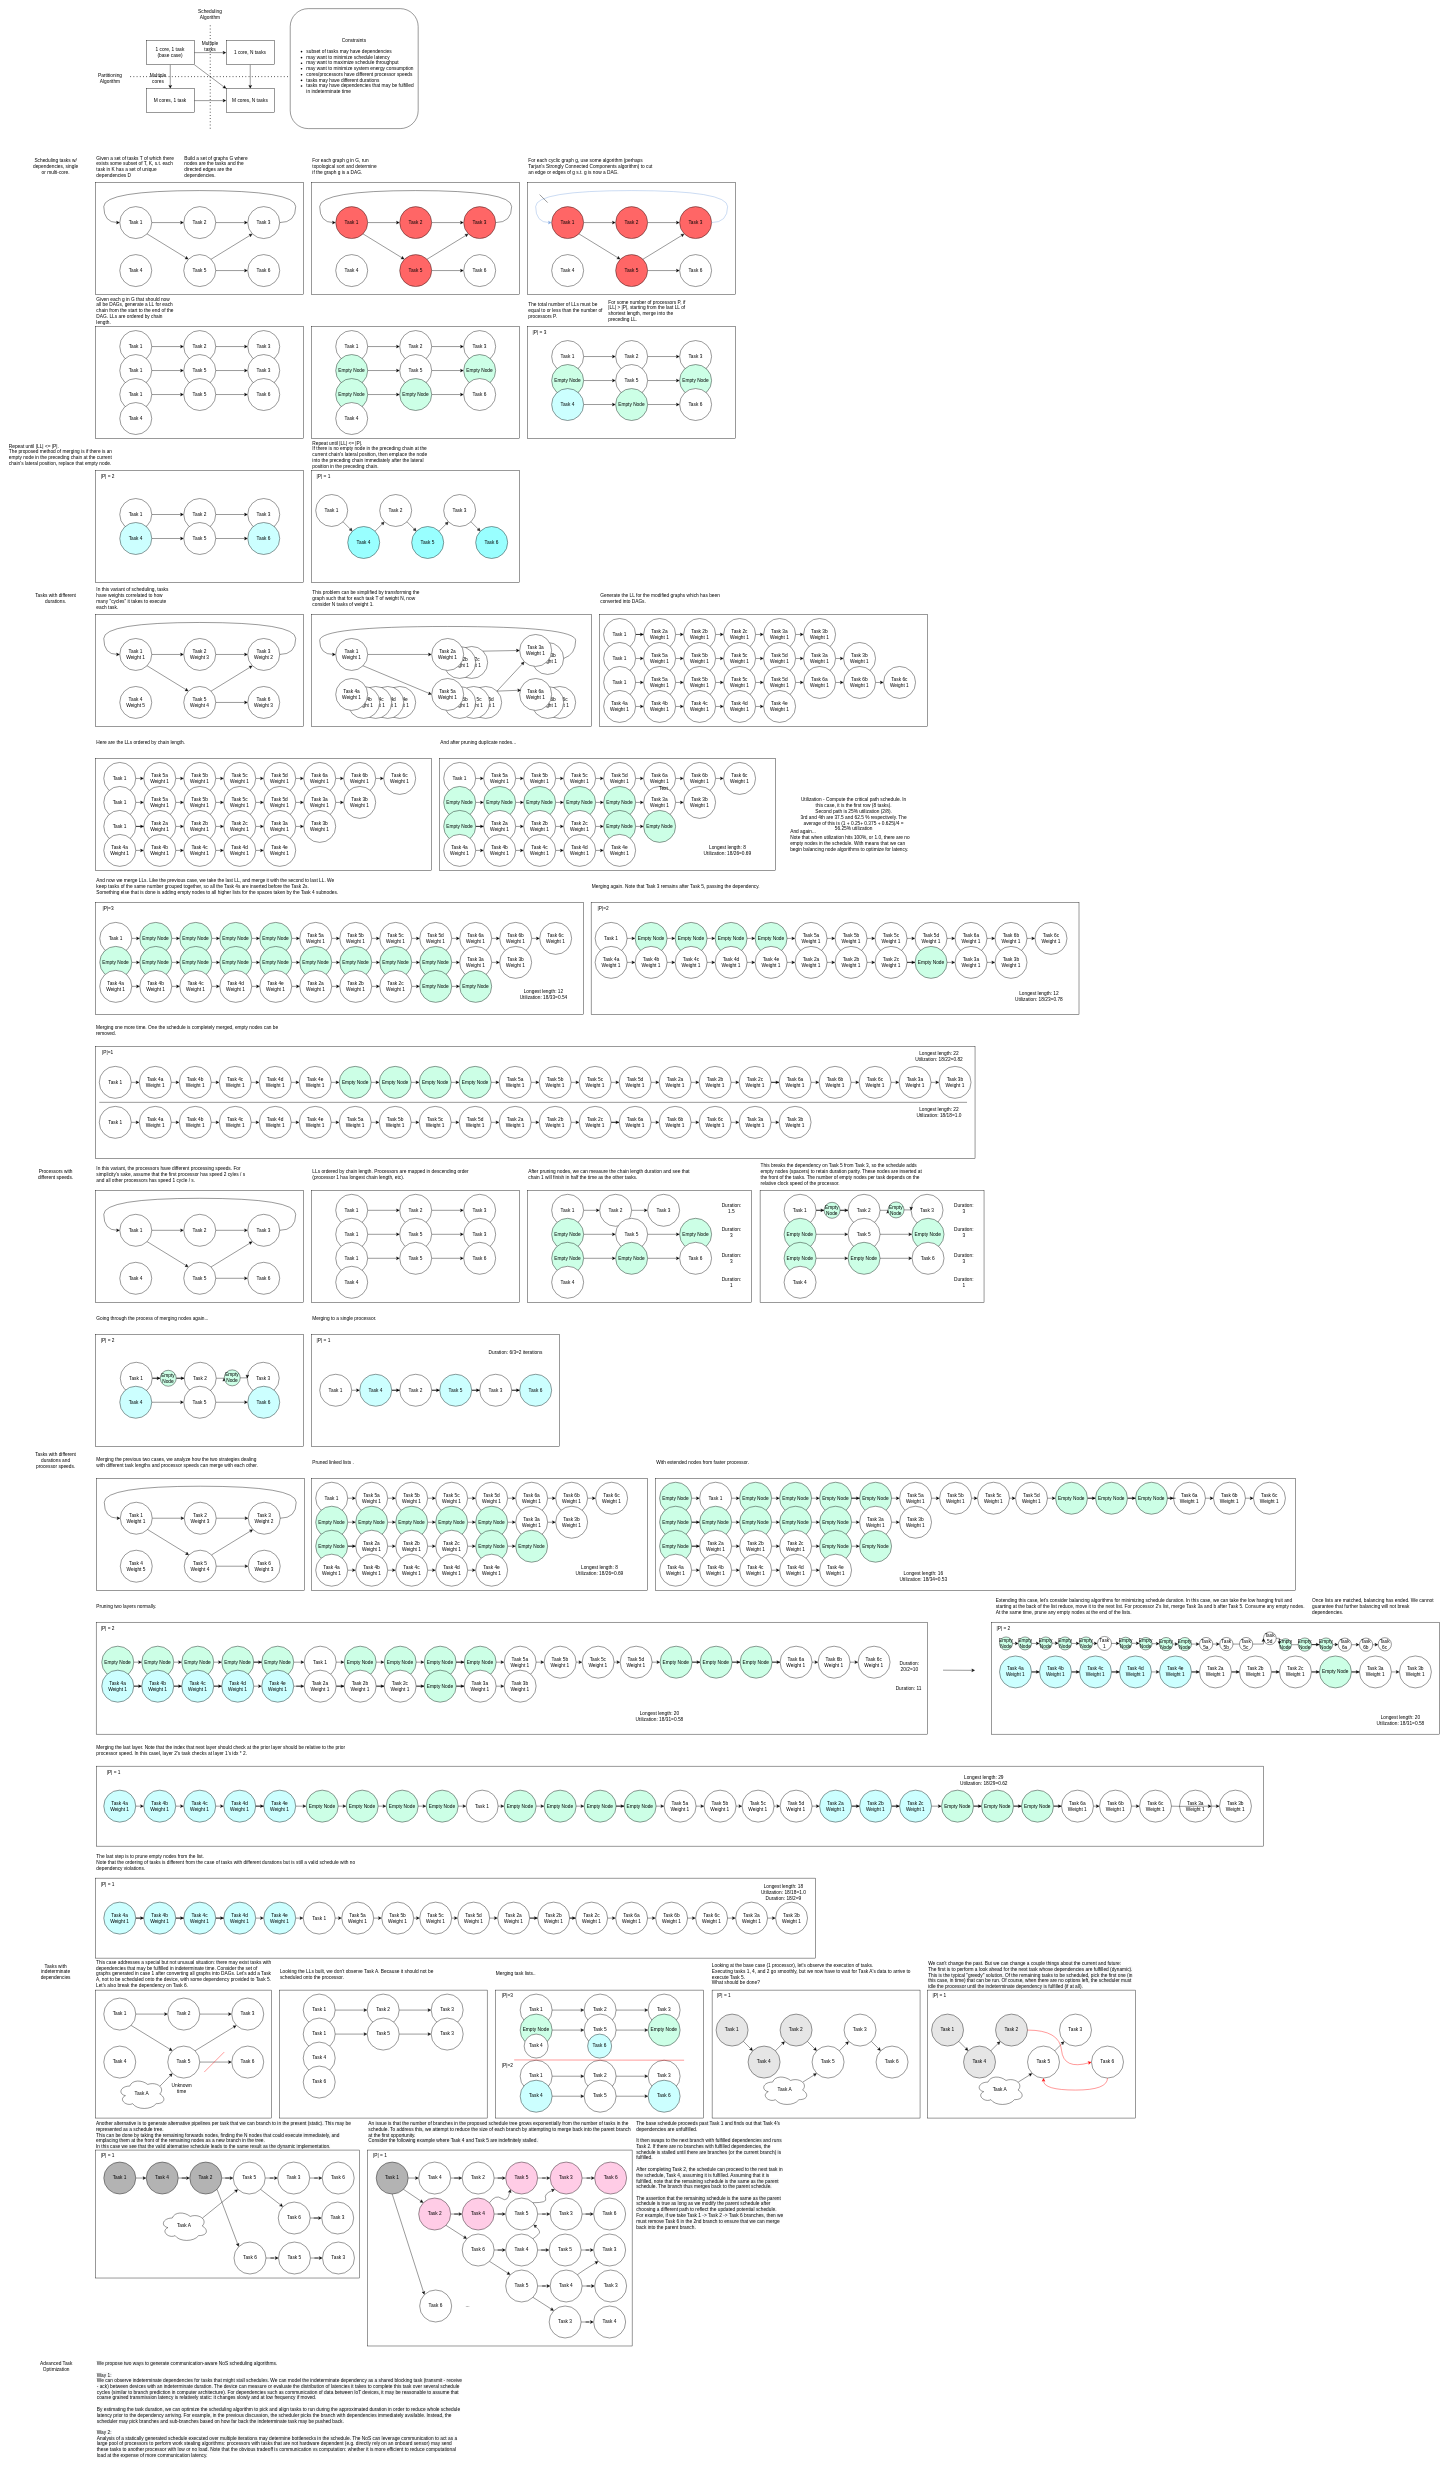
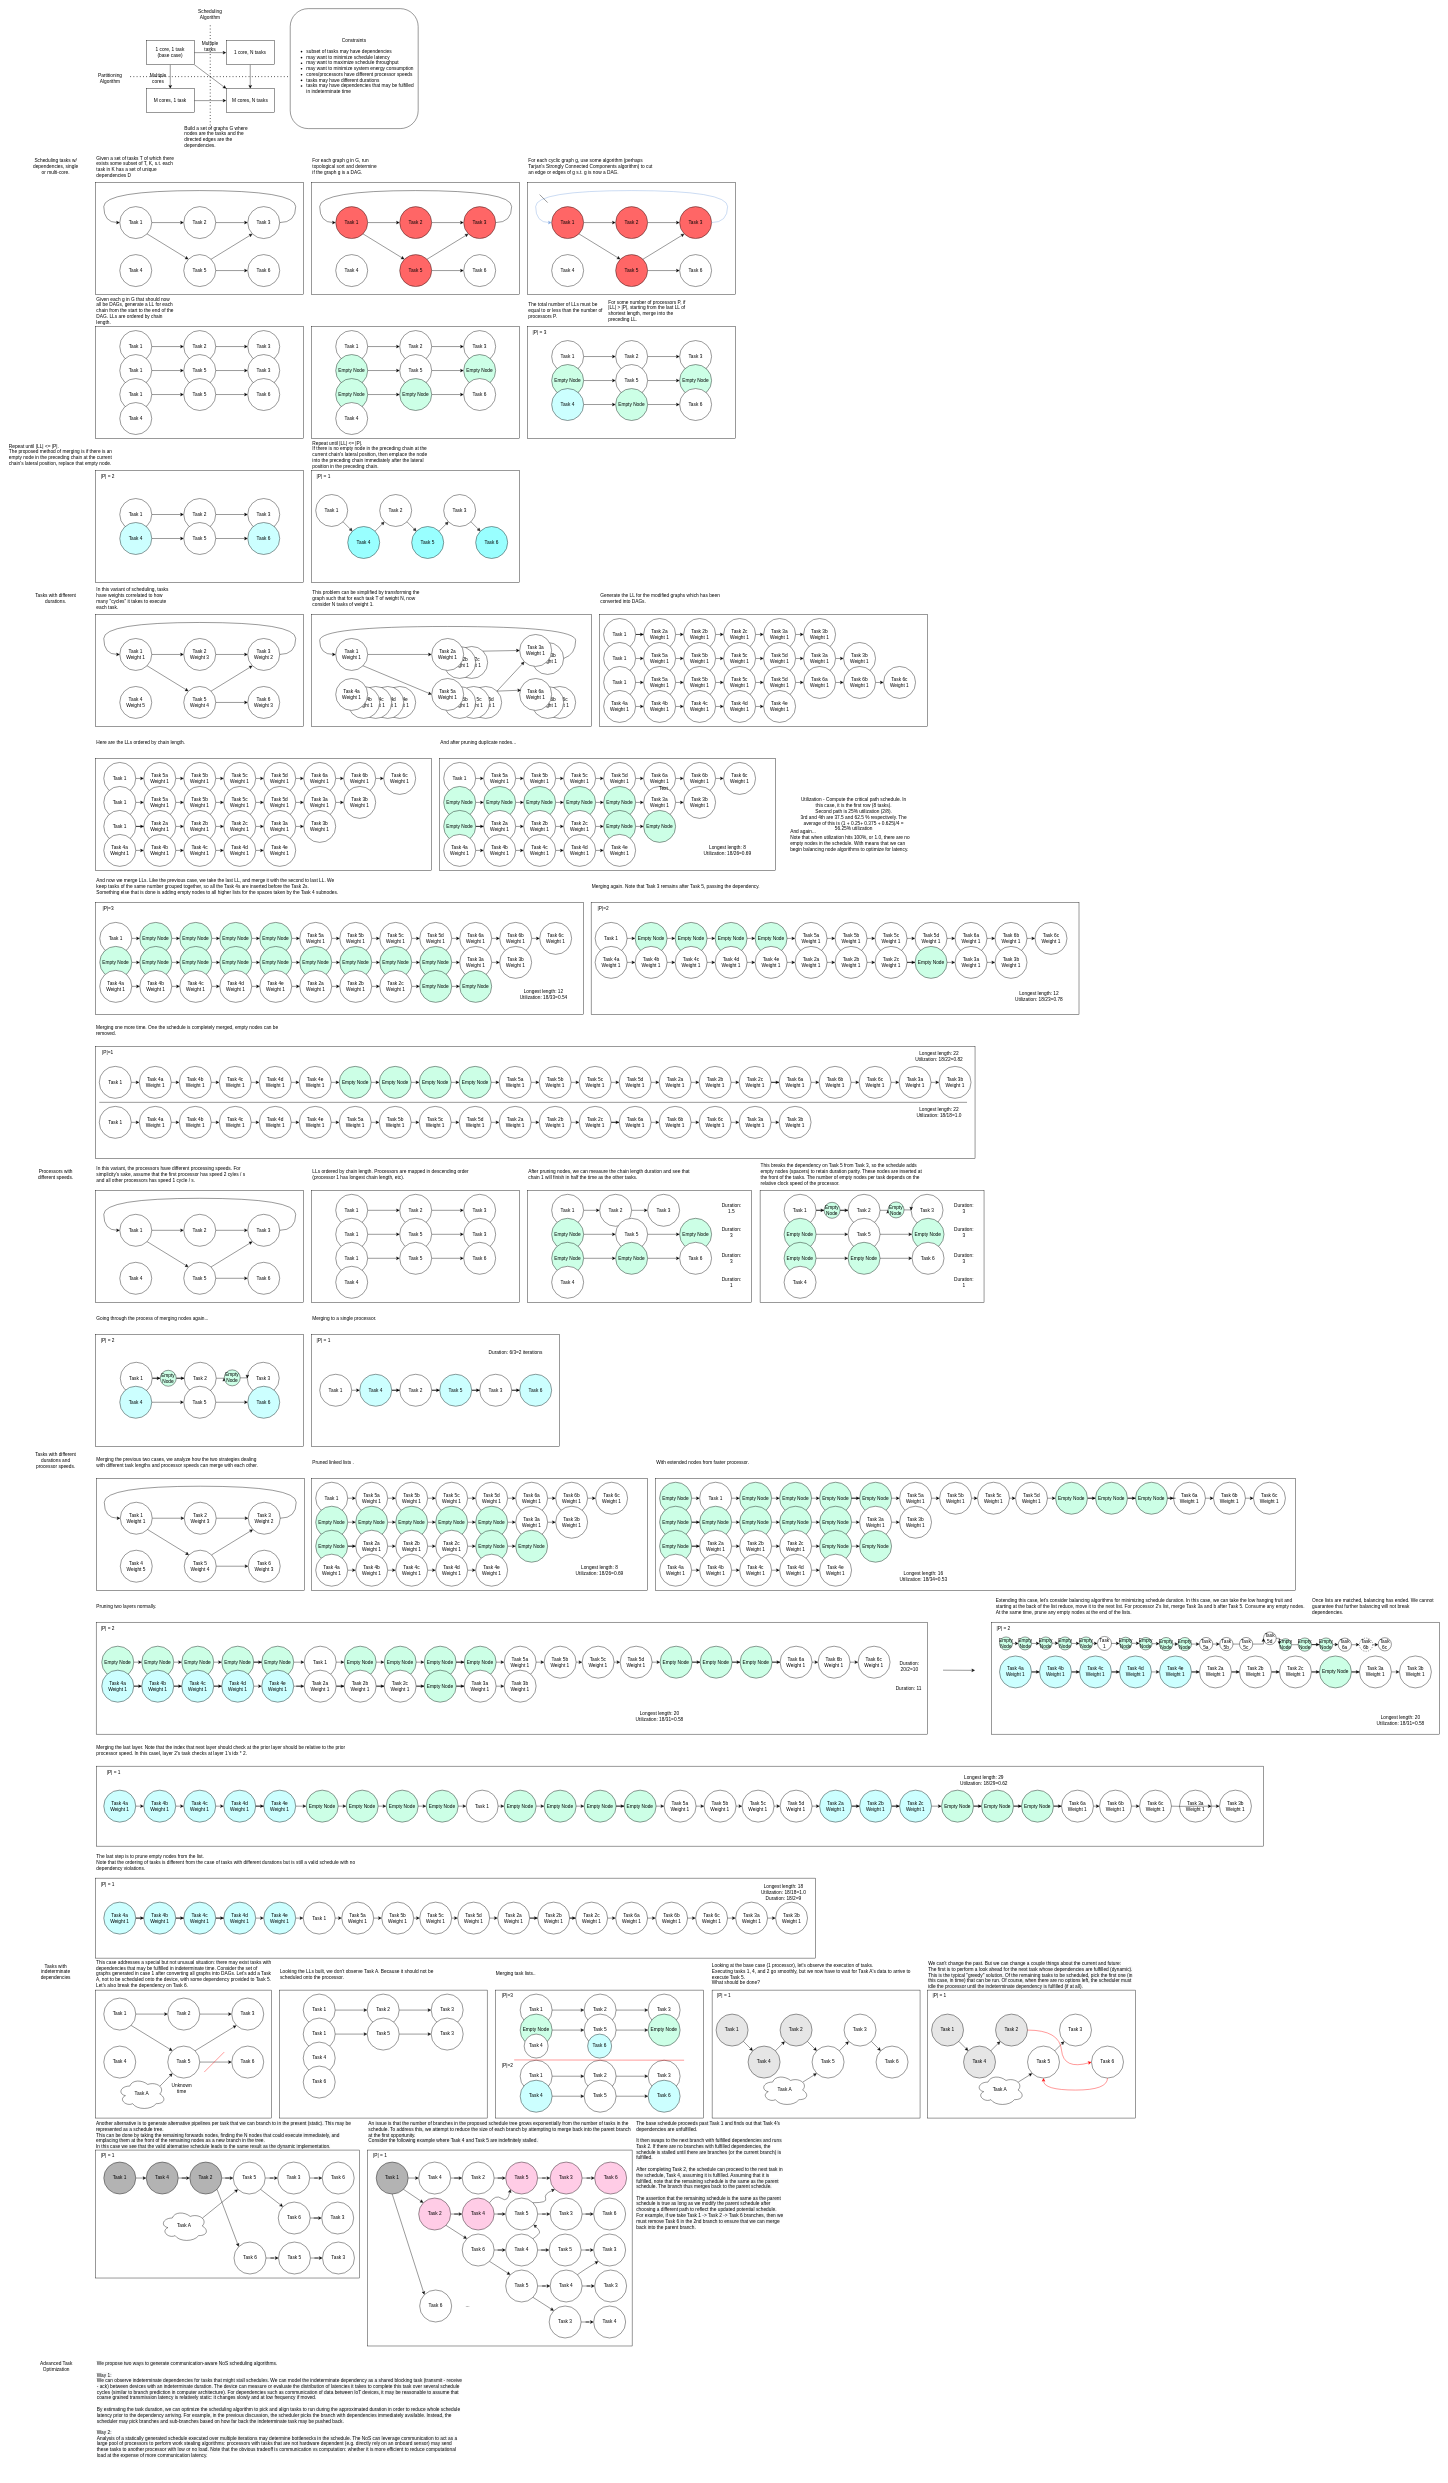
node "Build a set of graphs G where nodes are the tasks and the directed edges are the dependencies.": moved (218, 166) -> (218, 136)
node "Task 6b": style solid -> dashed
